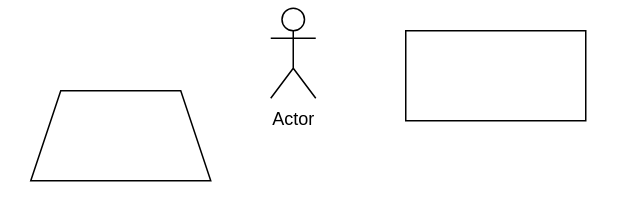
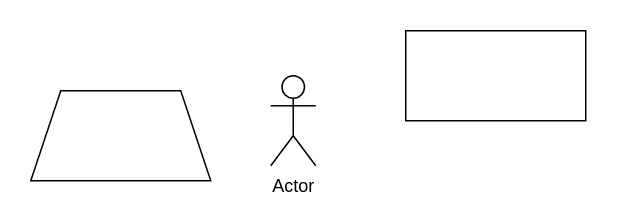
node "Actor": moved (293, 53) -> (293, 121)
